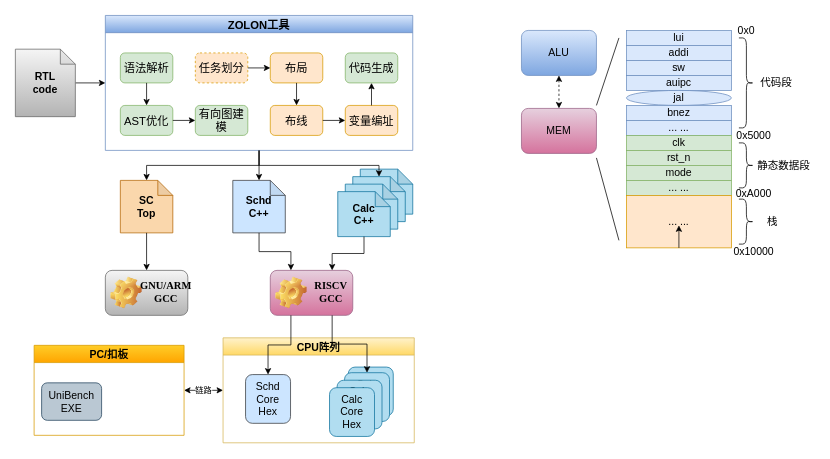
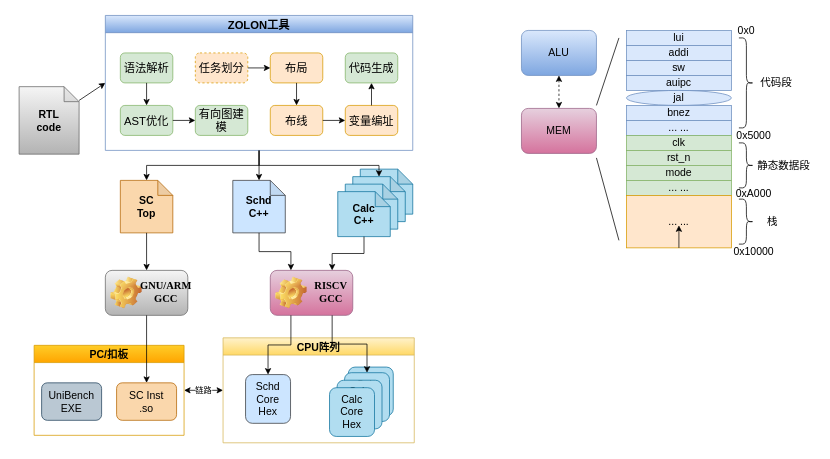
node "RTLcode": moved (45, 83) -> (49, 120)
edge "GNU/ARM GCC" -> "SC Inst .so": added
node "SC Inst .so": added
